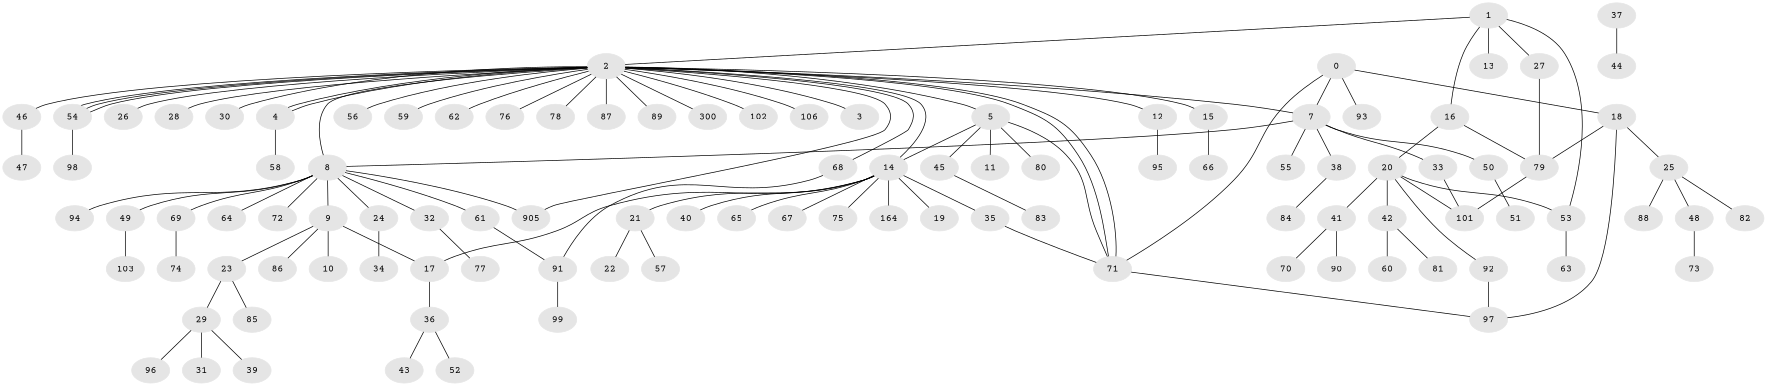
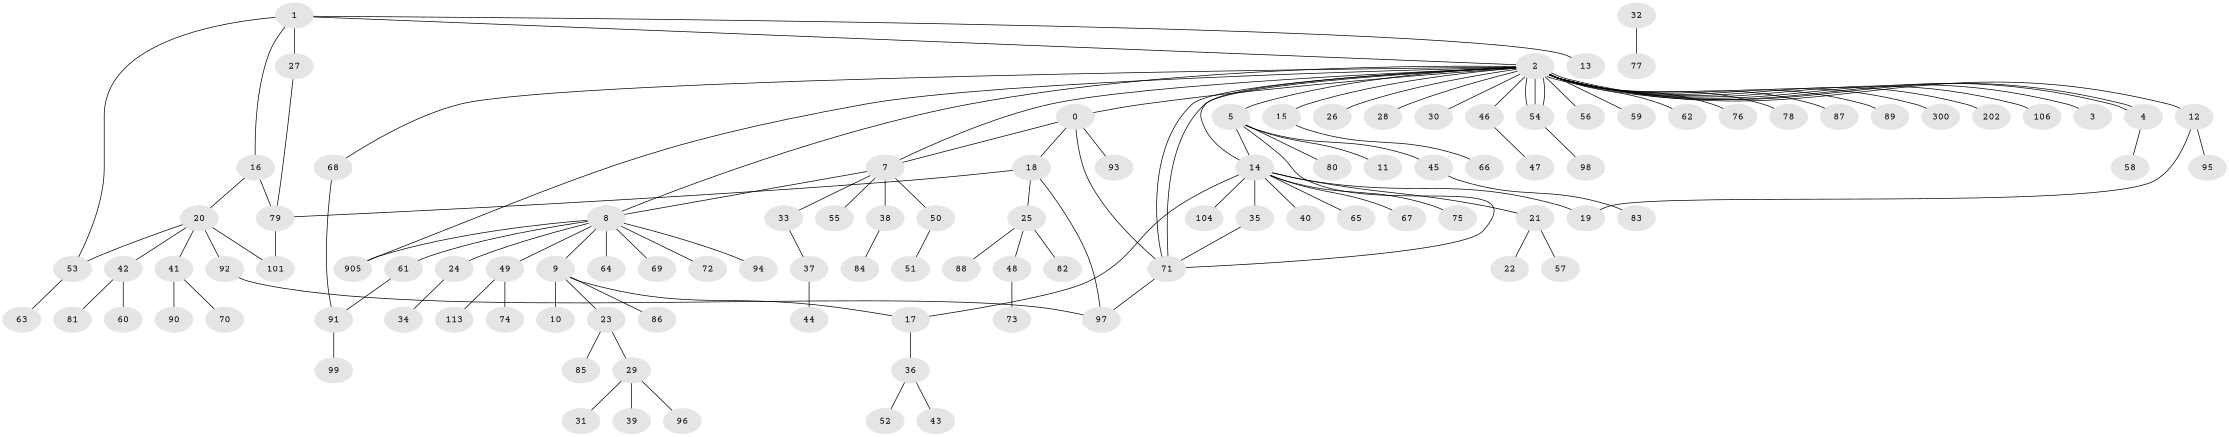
edge "2" -- "0": added
node "102": label "102" -> "202"
edge "8" -- "32": removed
edge "33" -- "101": now "33" -- "37"
edge "12" -- "19": added
node "164": label "164" -> "104"
edge "69" -- "74": now "49" -- "74"
node "103": label "103" -> "113"
